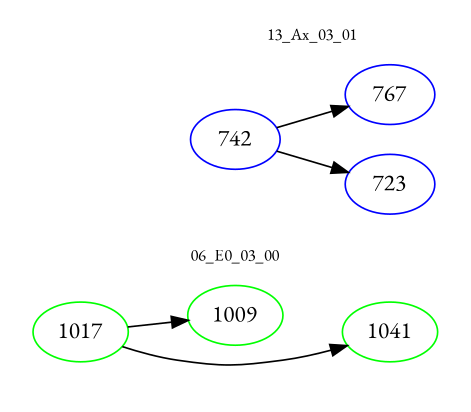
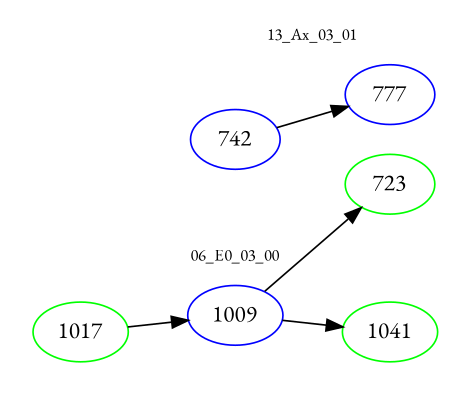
node "767": label "767" -> "777"
edge "742" -> "723": now "1009" -> "723"
node "723": color blue -> green
node "1009": color green -> blue
edge "1017" -> "1041": now "1009" -> "1041"
